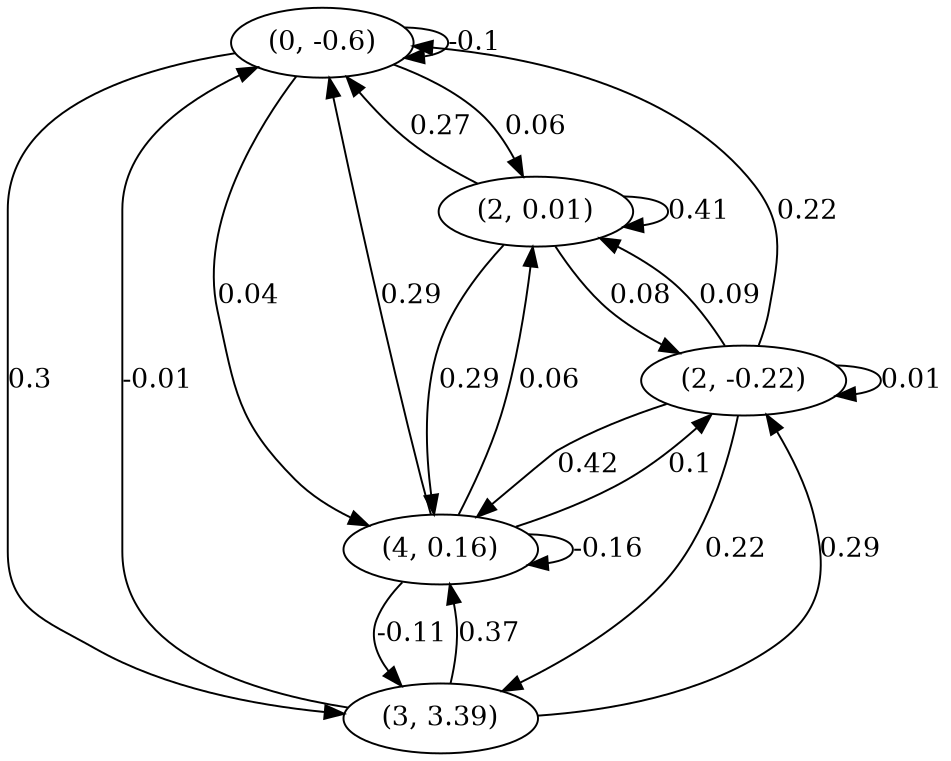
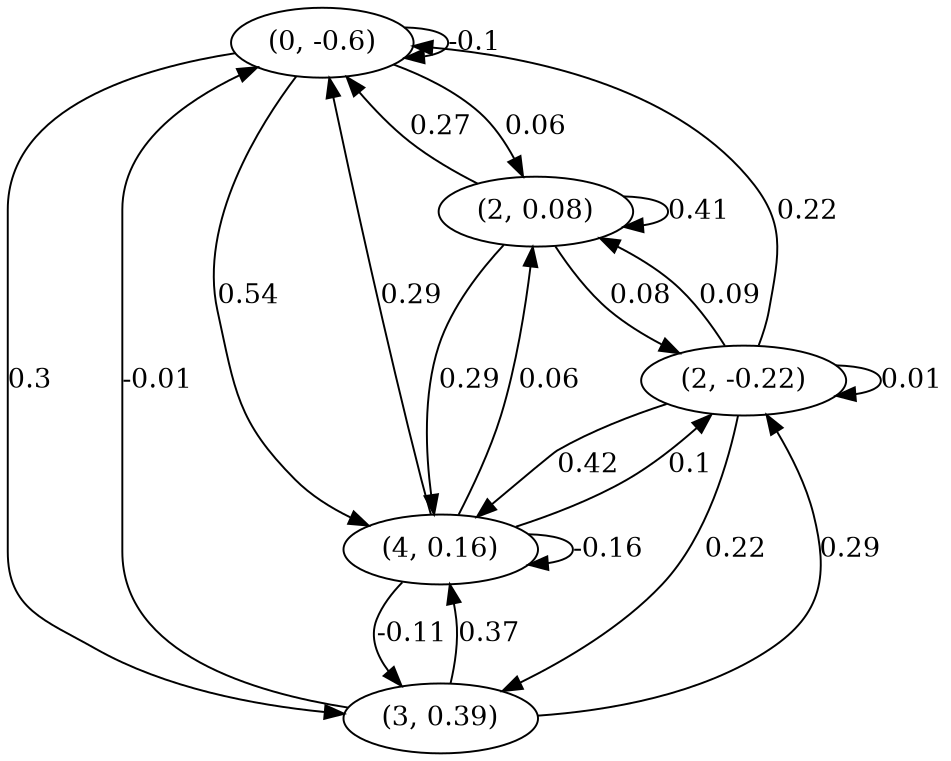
node "(2, 0.01)": label "(2, 0.01)" -> "(2, 0.08)"
edge "(0, -0.6)" -> "(4, 0.16)": label "0.04" -> "0.54"
node "(3, 3.39)": label "(3, 3.39)" -> "(3, 0.39)"
